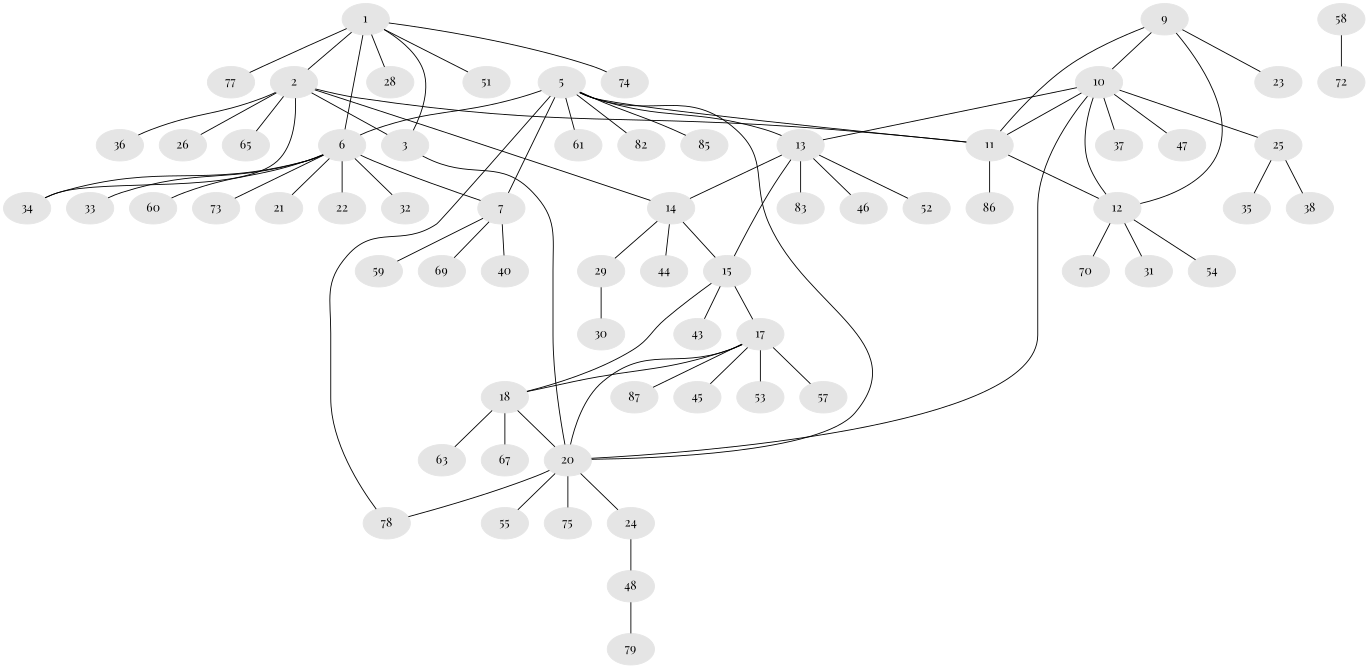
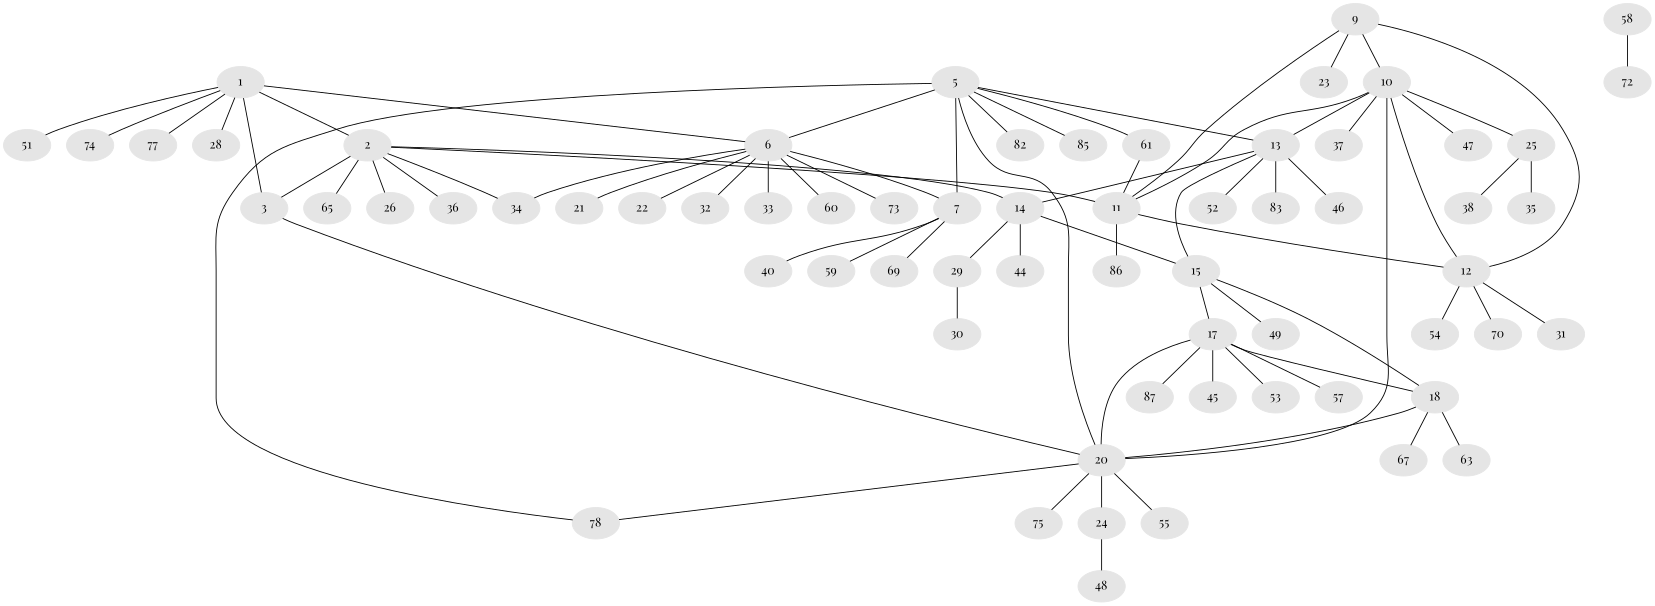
edge "5" -- "11": now "61" -- "11"
node "43": label "43" -> "49"
node "79": removed
